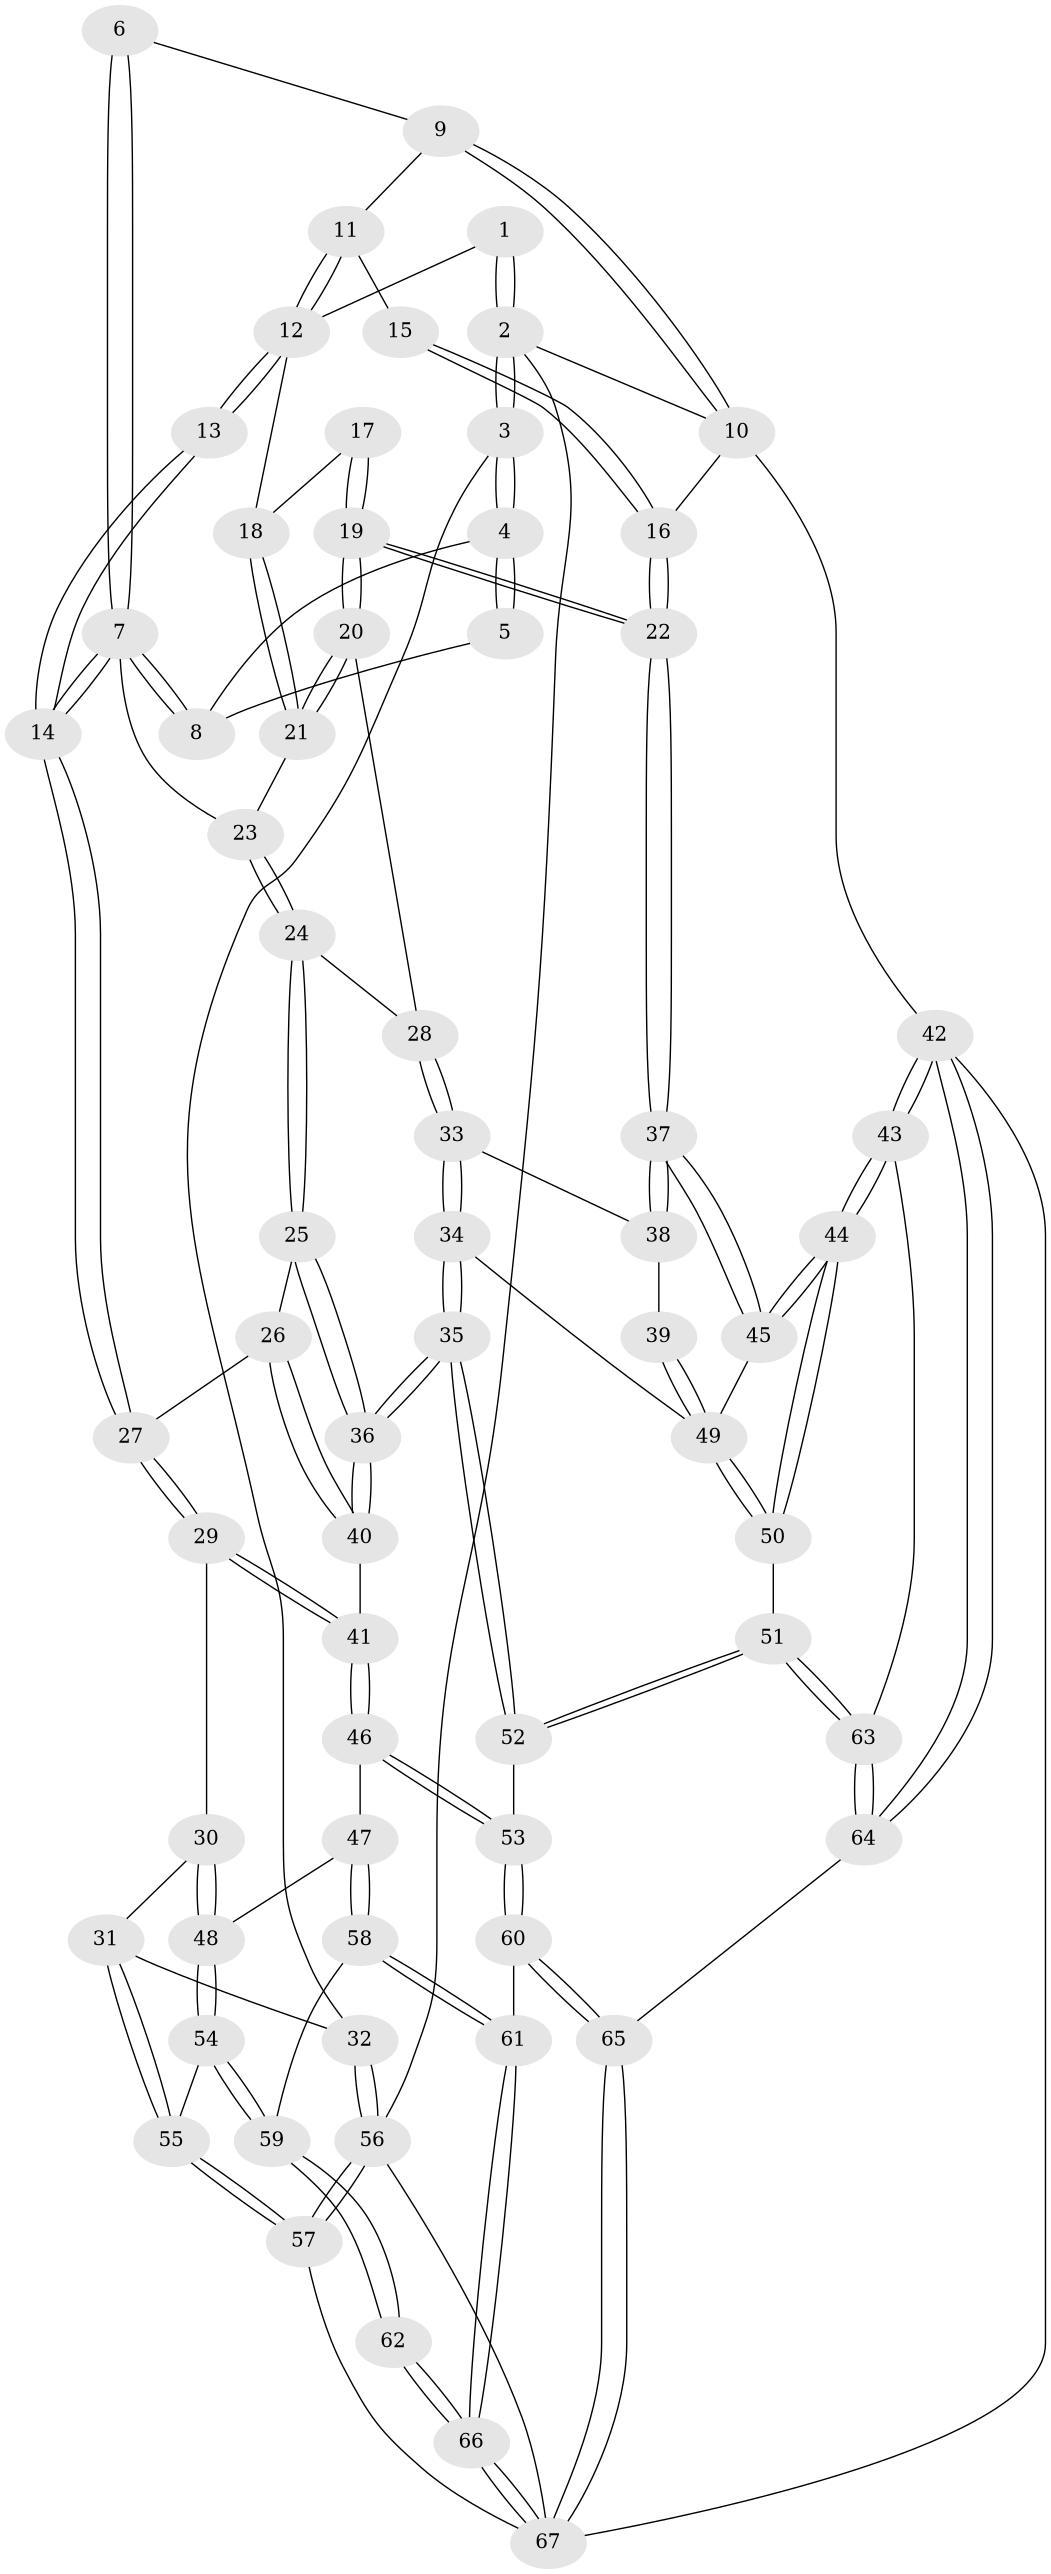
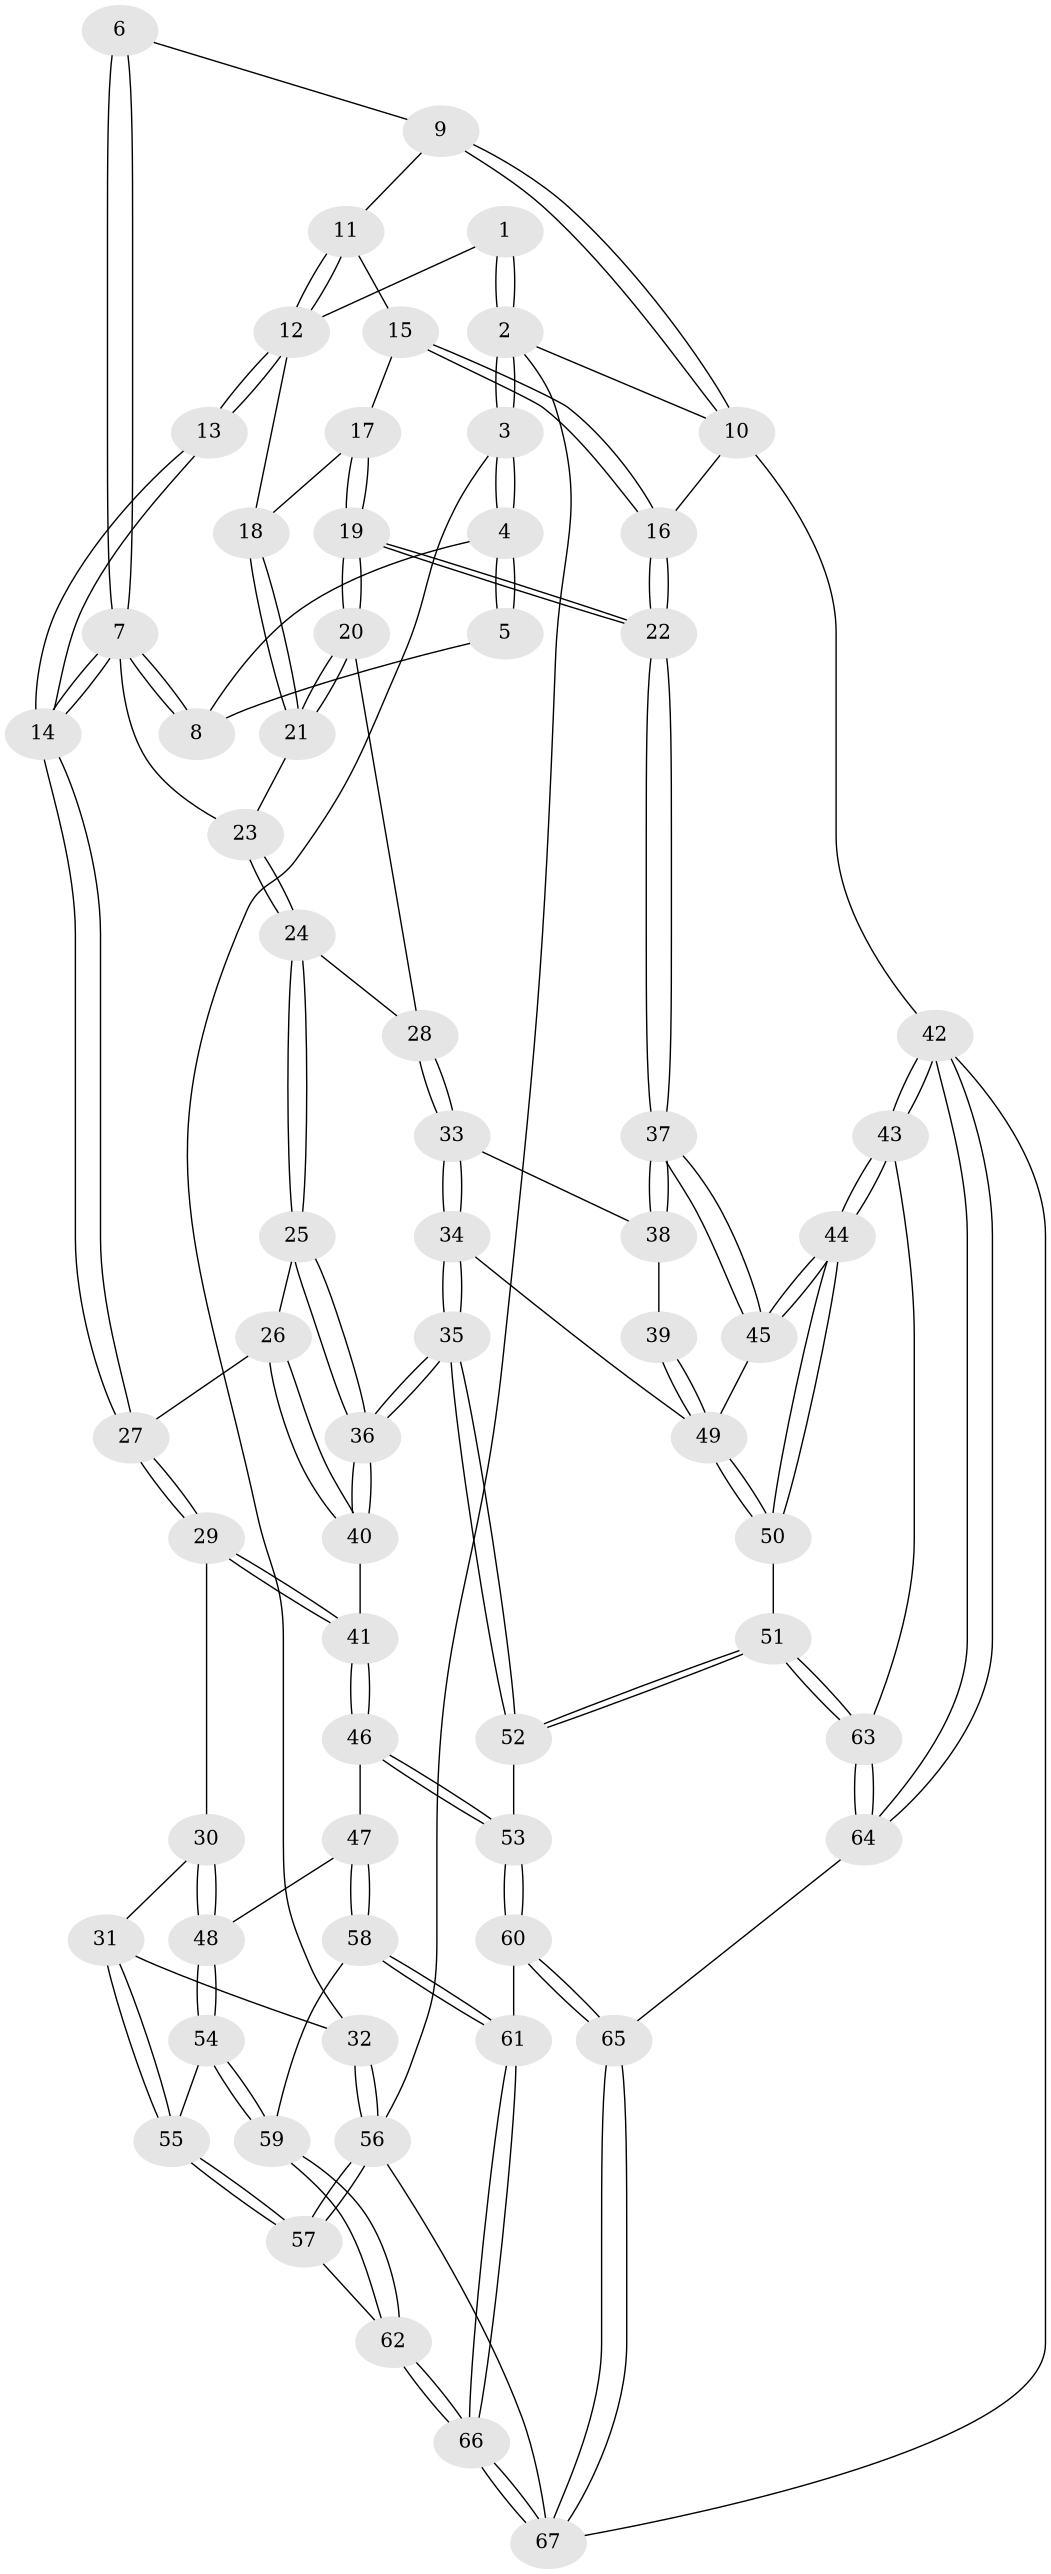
edge "15" -- "17": added
edge "57" -- "67": now "57" -- "62"
